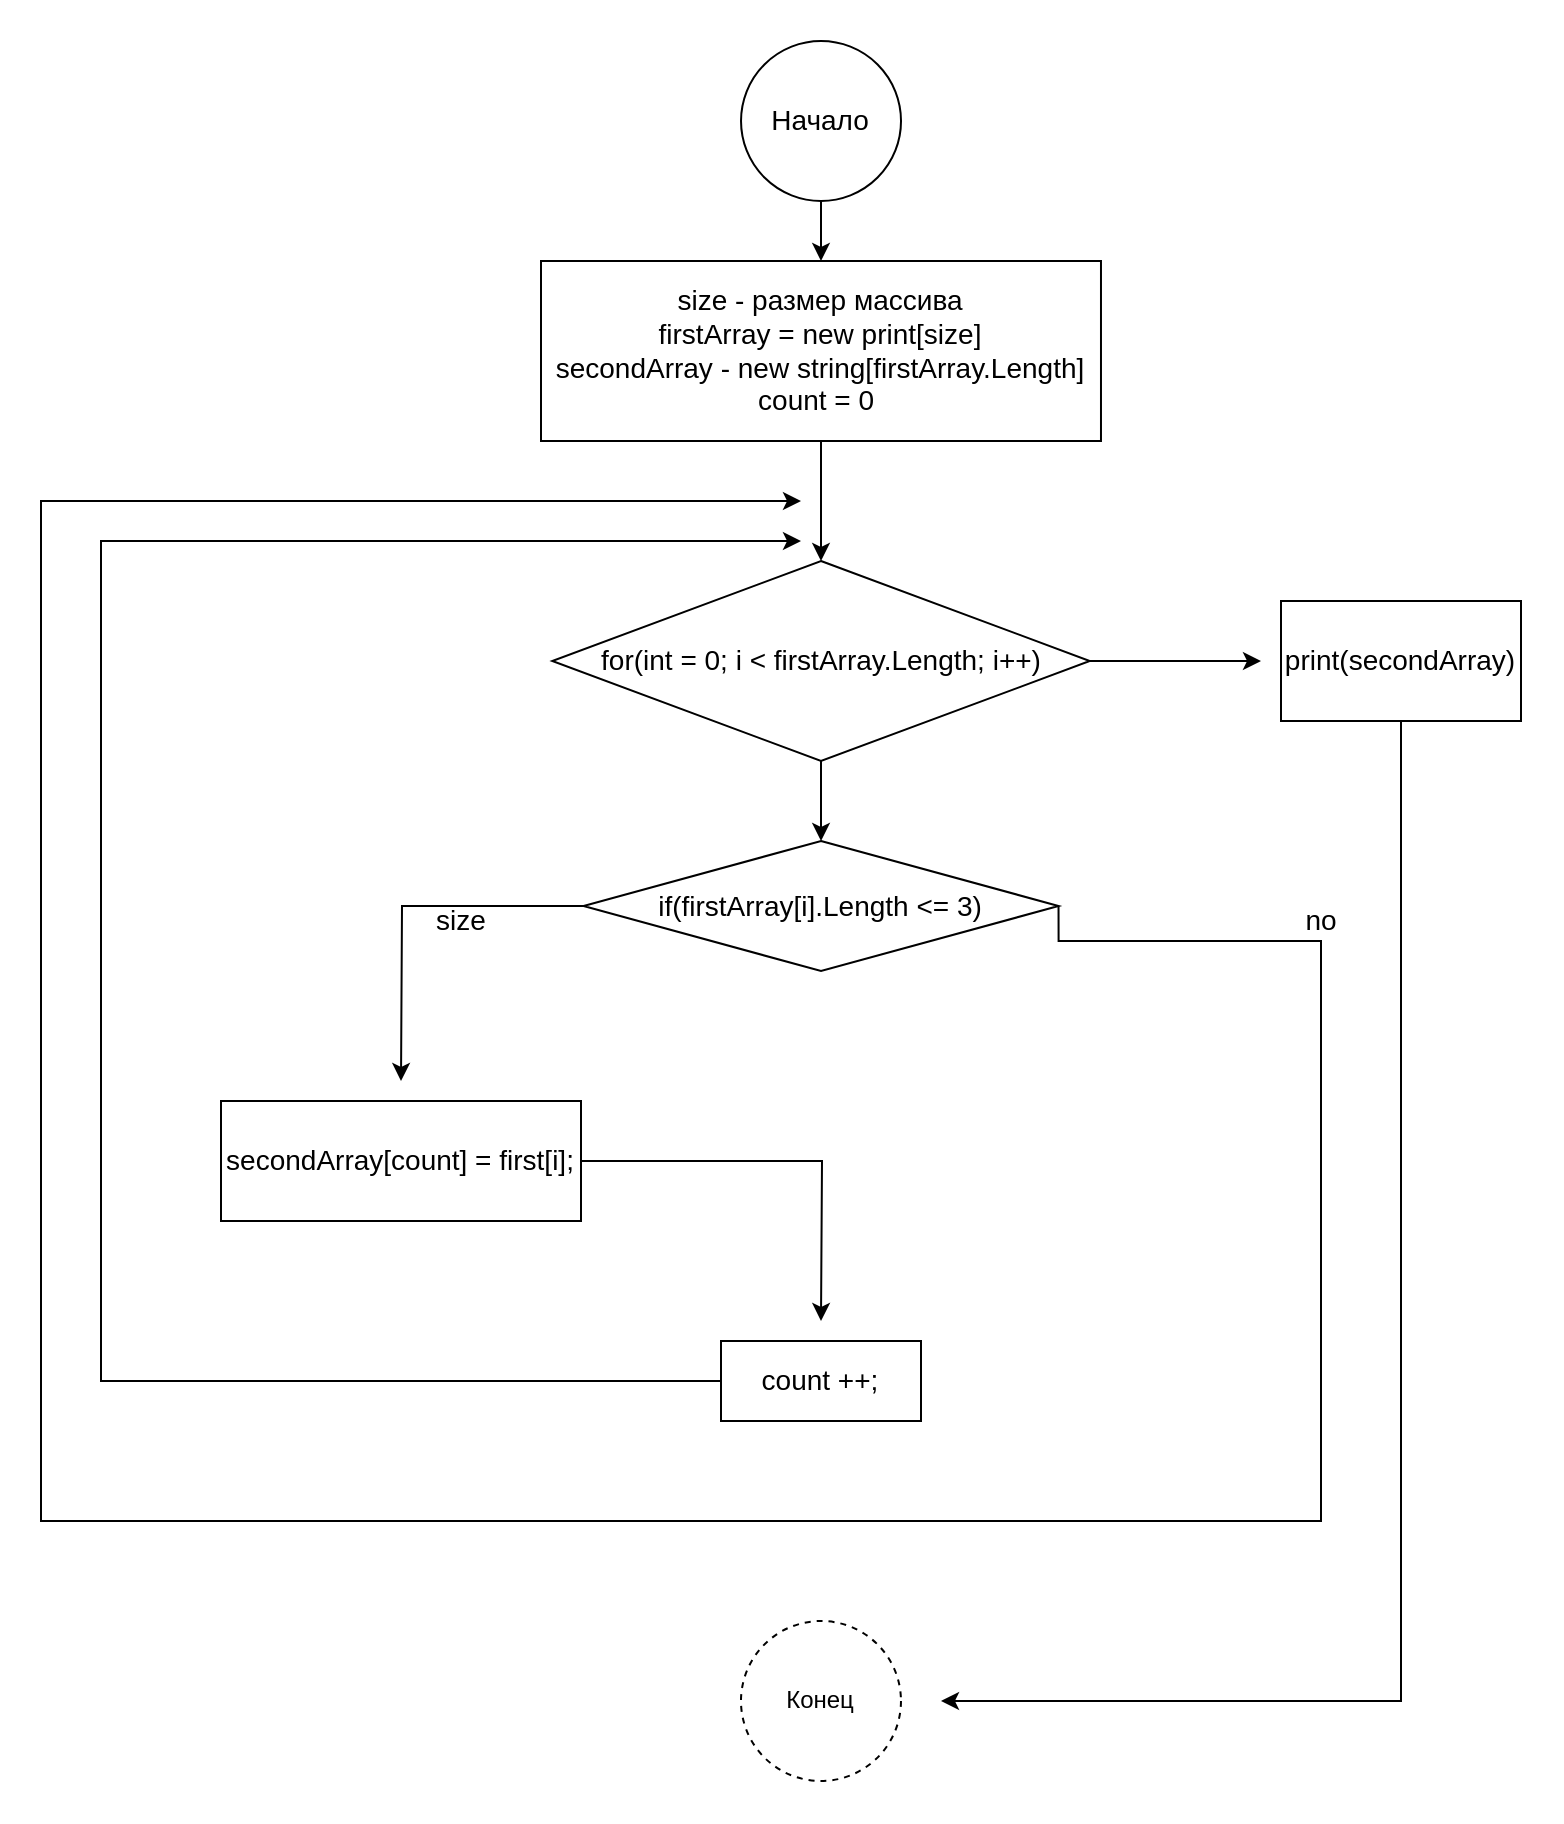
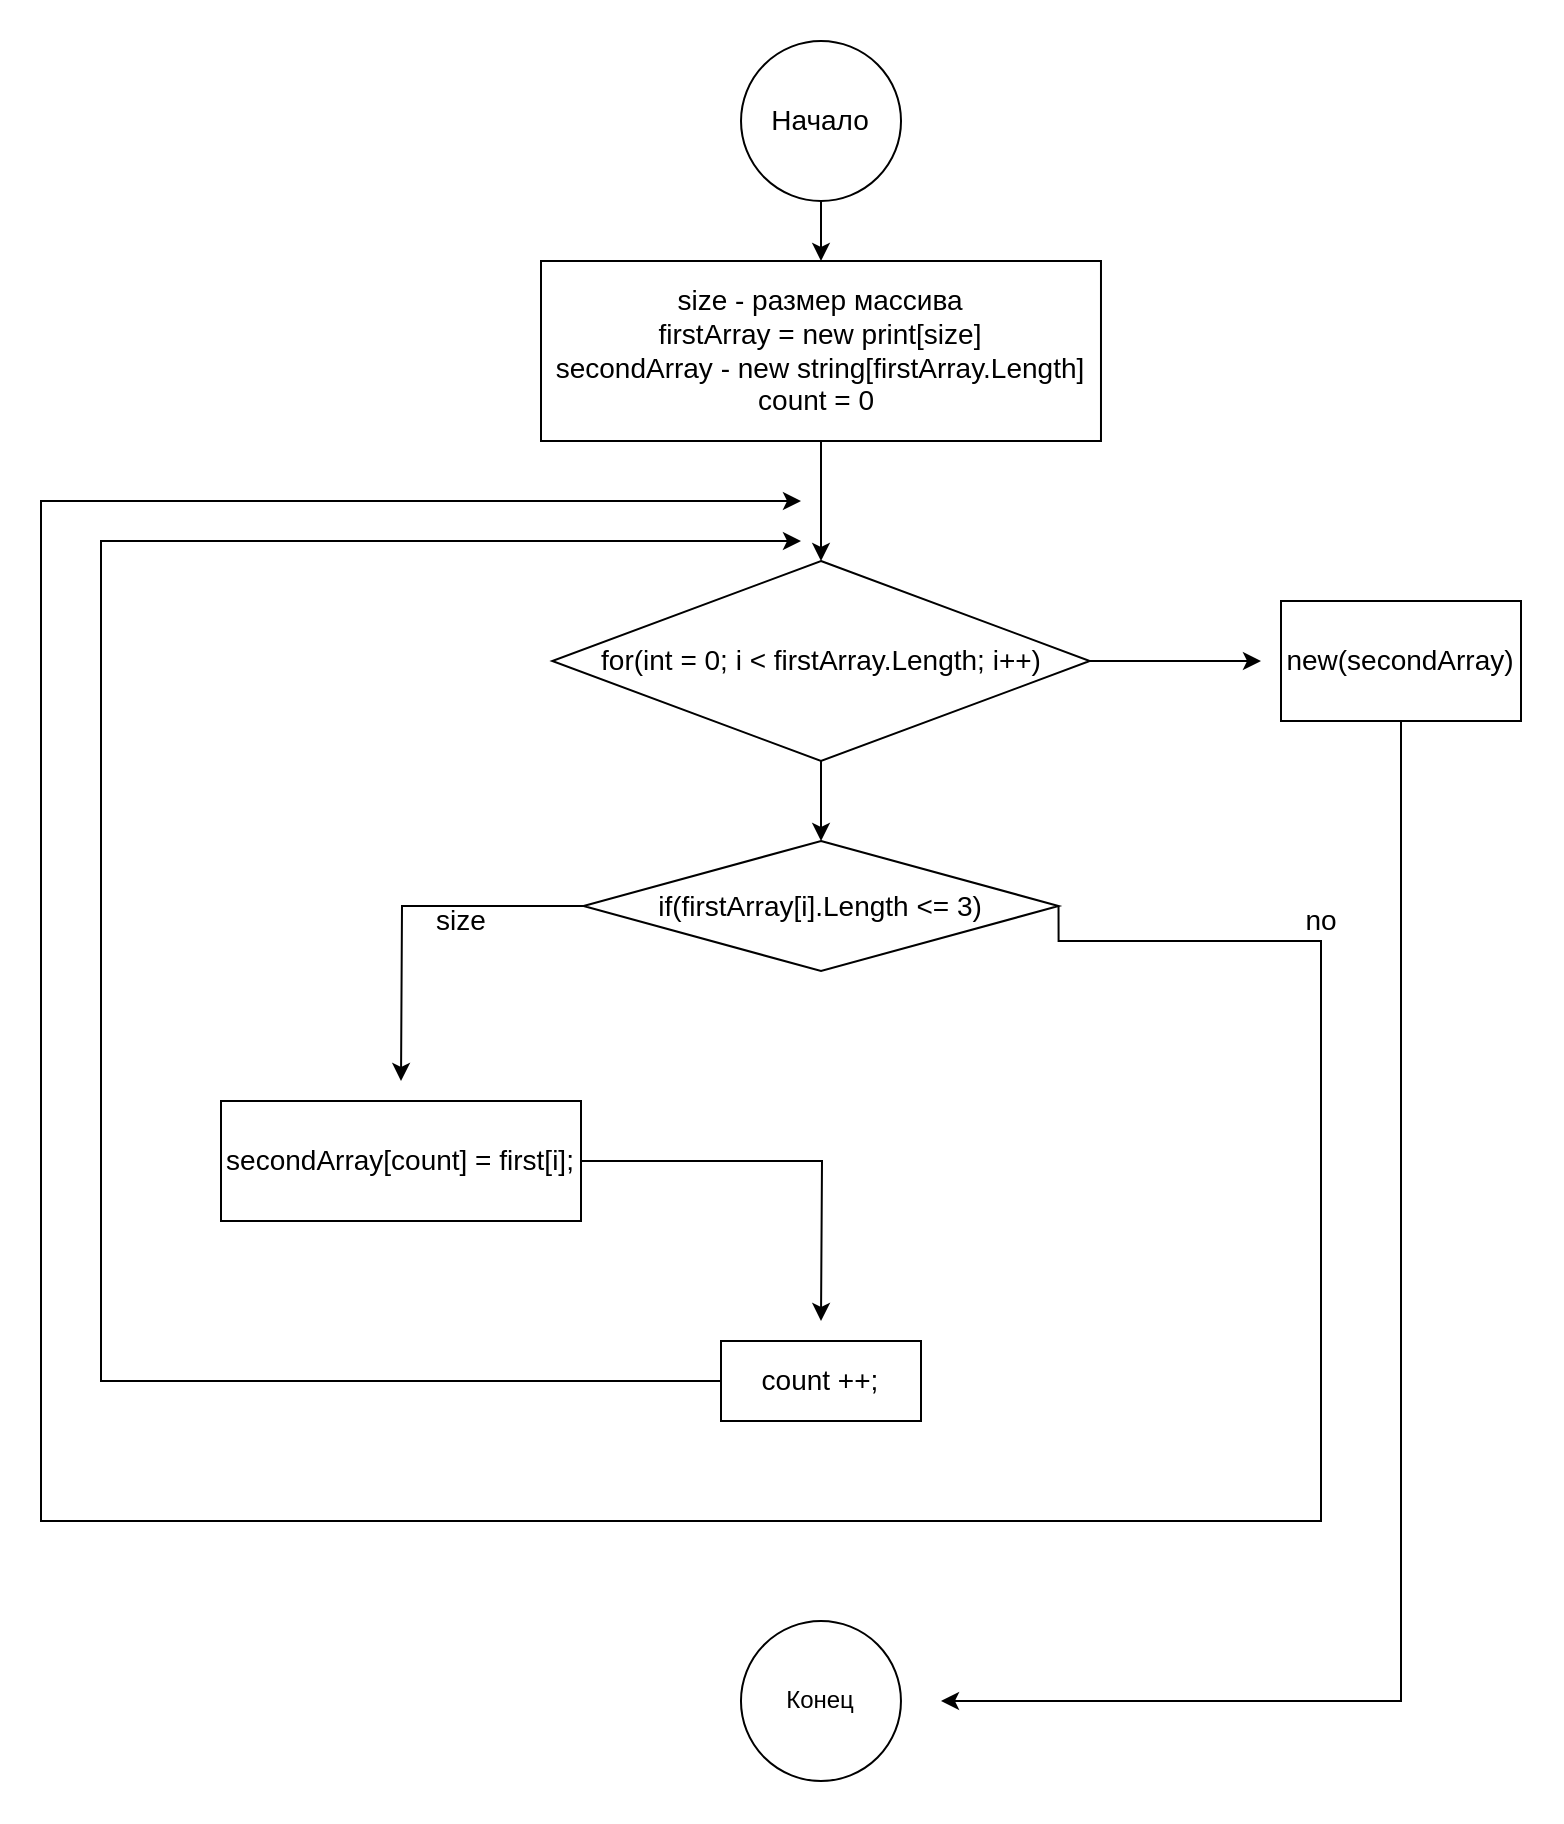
node "print(secondArray)": label "print(secondArray)" -> "new(secondArray)"
node "Конец": style dashed -> solid
